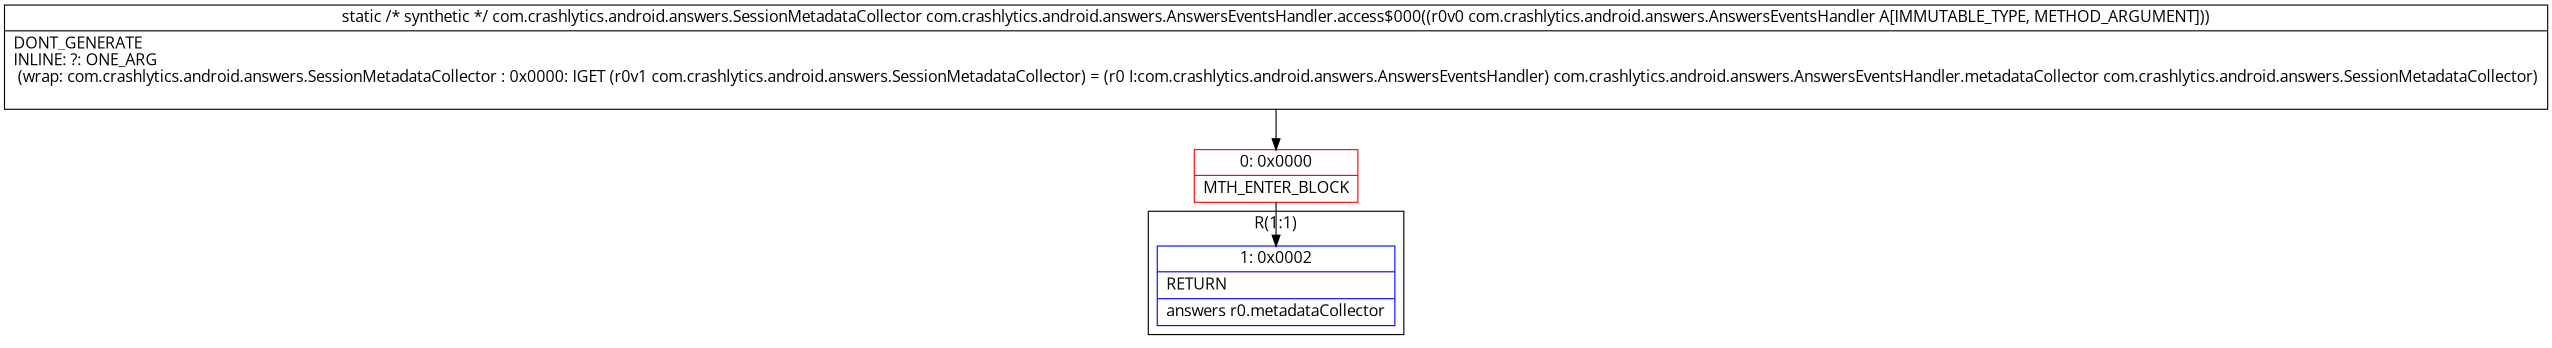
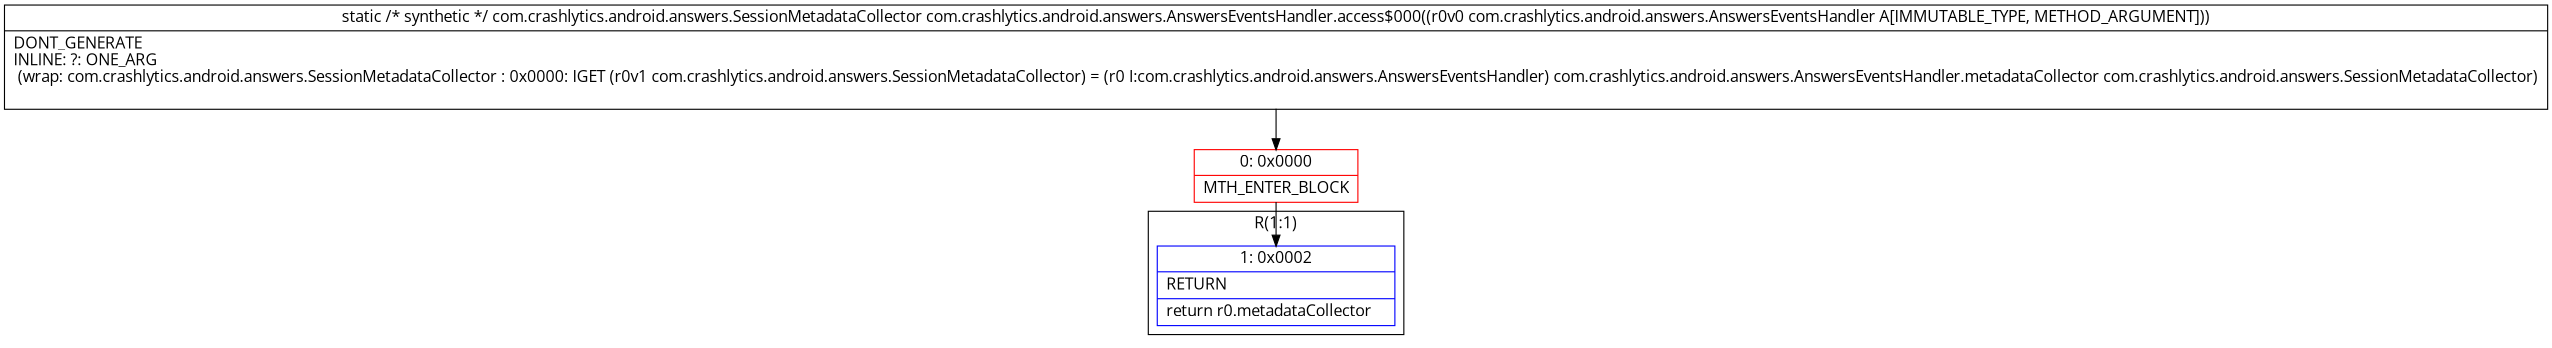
node "1: 0x0002": text "answers r0.metadataCollector" -> "return r0.metadataCollector"
